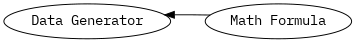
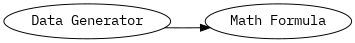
edge "Math Formula" -> "Data Generator": reversed
